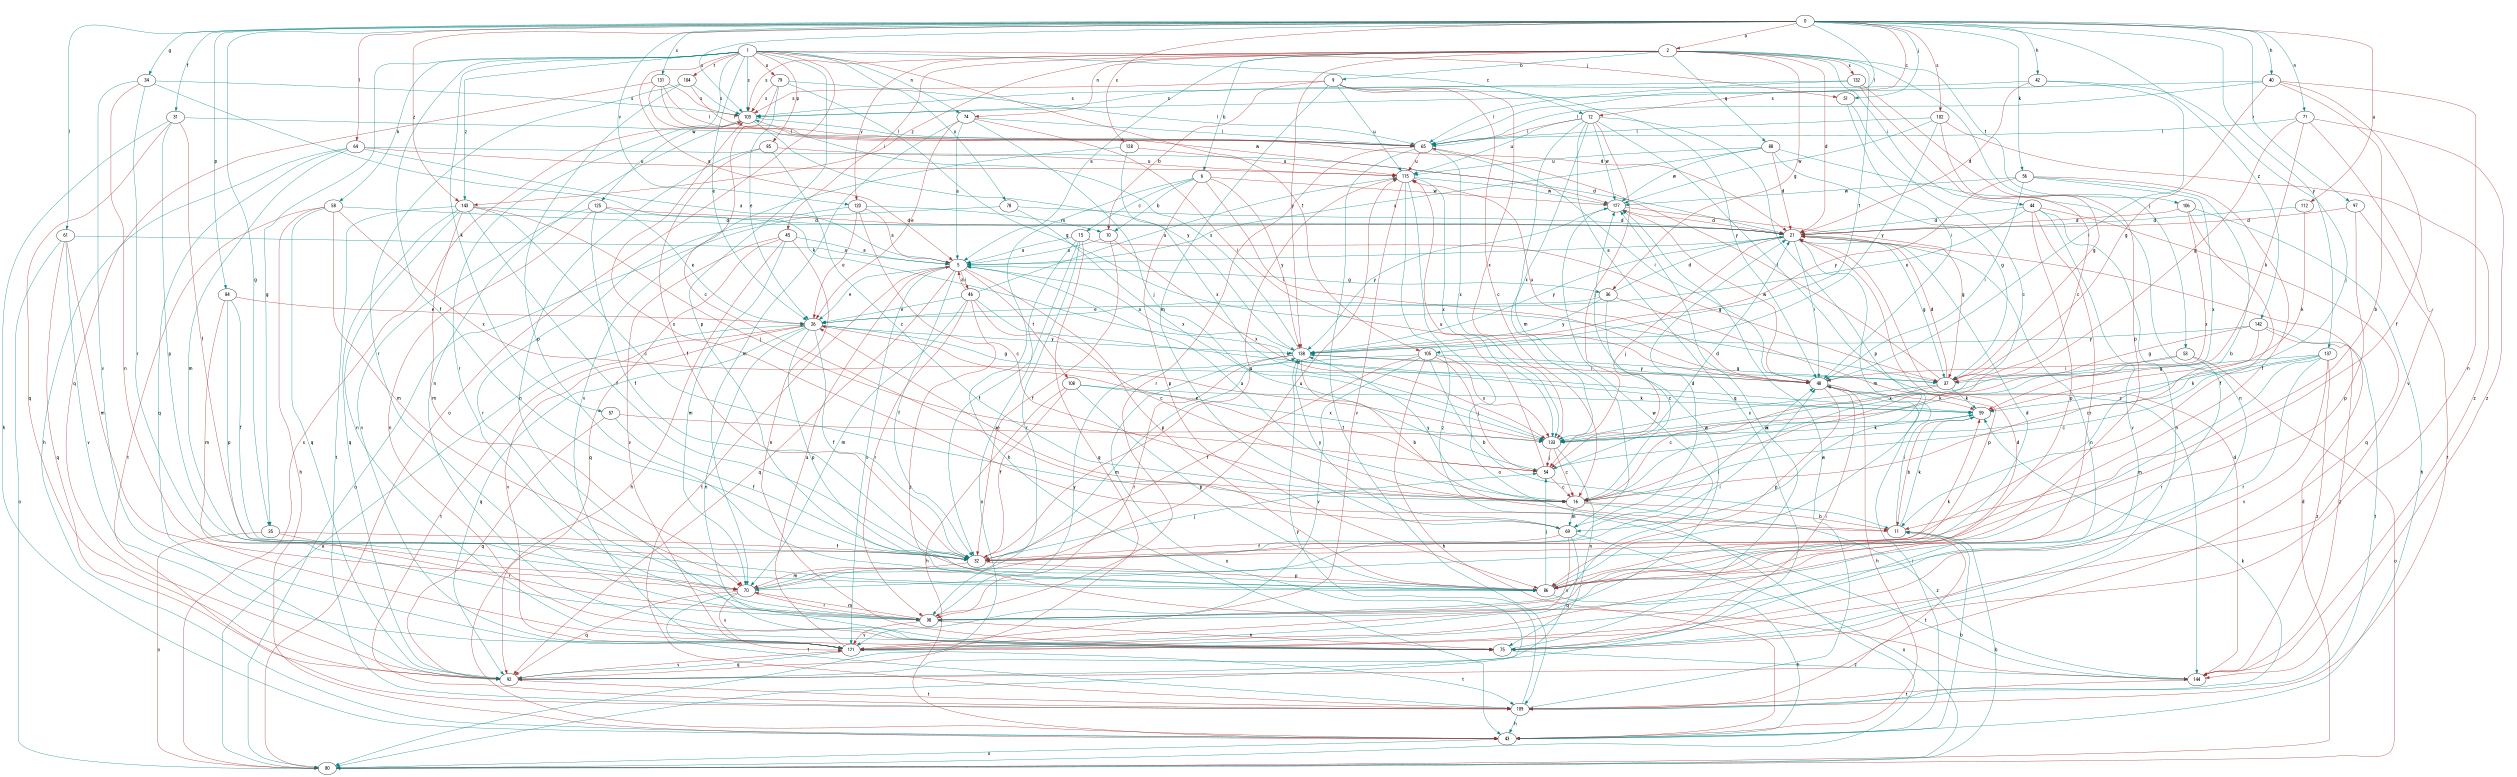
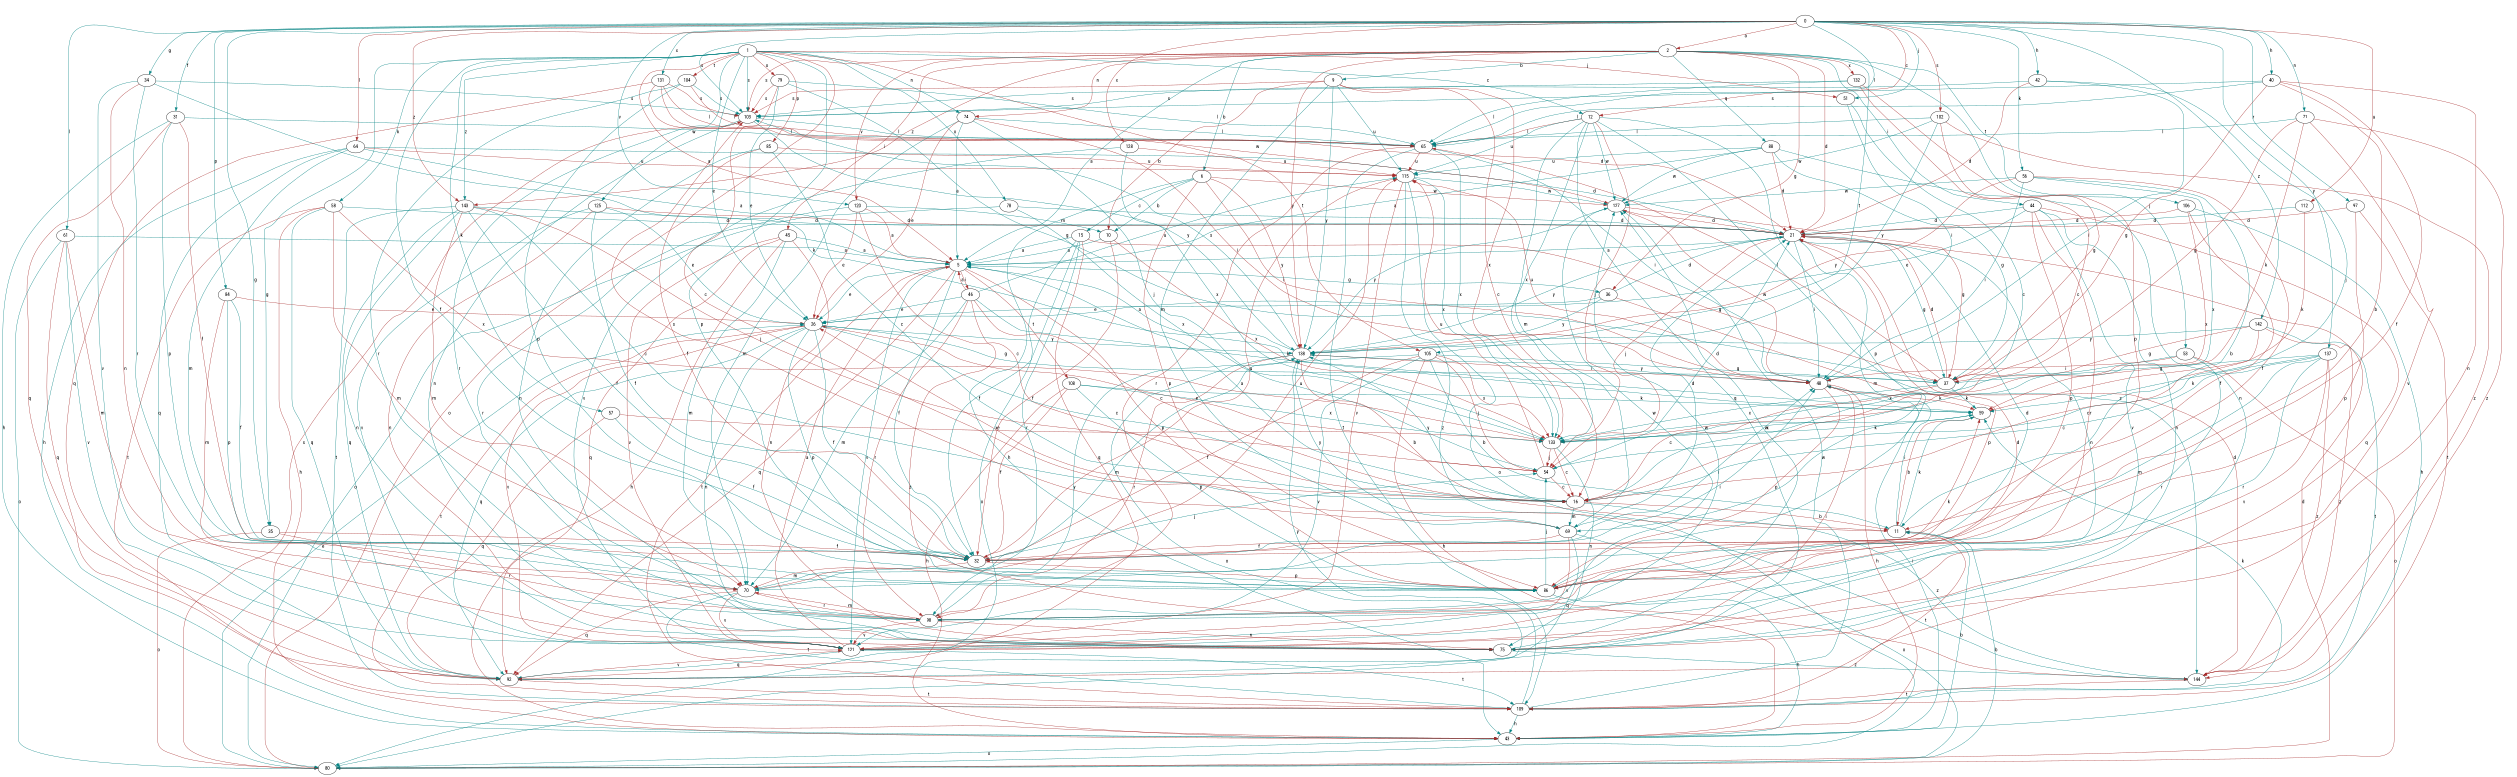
edge "9" -> "48": now "9" -> "138"
edge "36" -> "16": now "26" -> "16"
